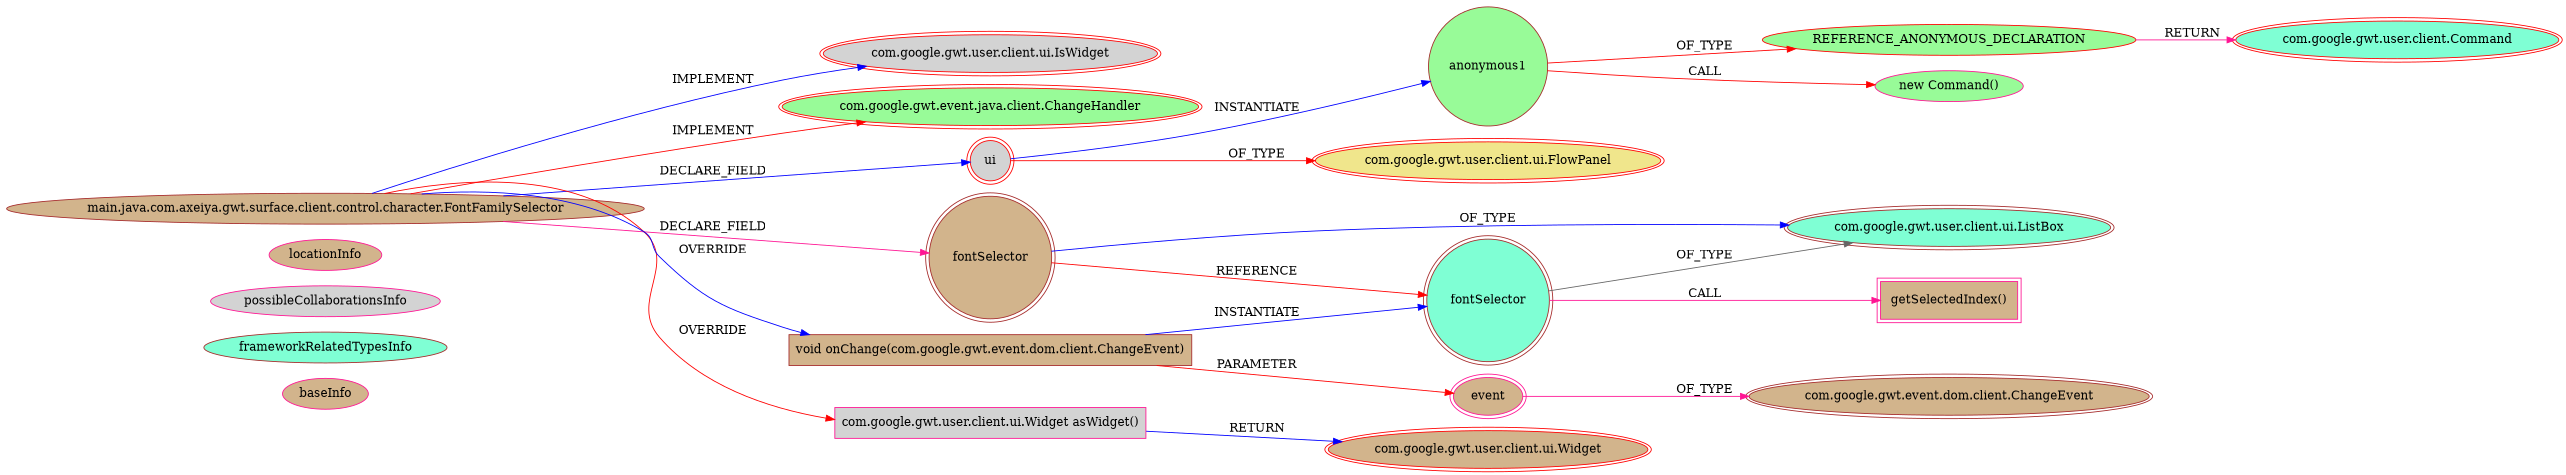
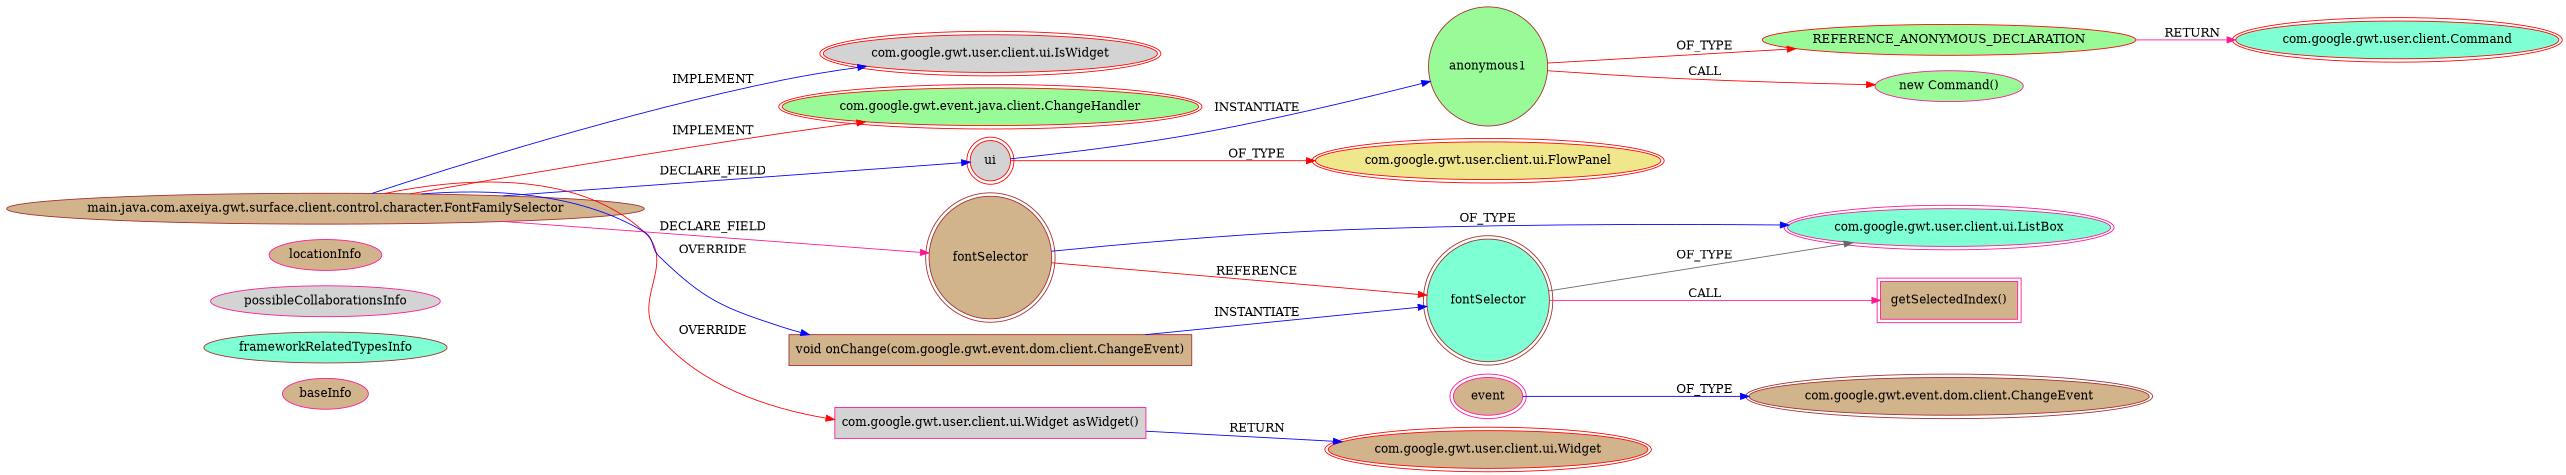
node "com.google.gwt.user.client.ui.ListBox": color brown -> deeppink
edge "void onChange(com.google.gwt.event.dom.client.ChangeEvent)" -> "event": removed, label "PARAMETER"
edge "event" -> "com.google.gwt.event.dom.client.ChangeEvent": color deeppink -> blue
